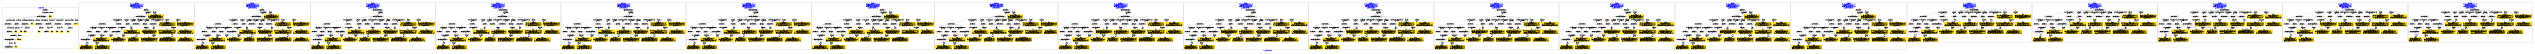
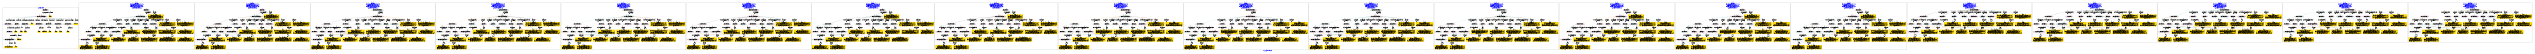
edge "E57_Material1" -> "material_uri": label "classLink" -> "visual"
node "material_uri": fillcolor lightgray -> gold
node "author_appellation_uri": fillcolor lightgray -> gold
